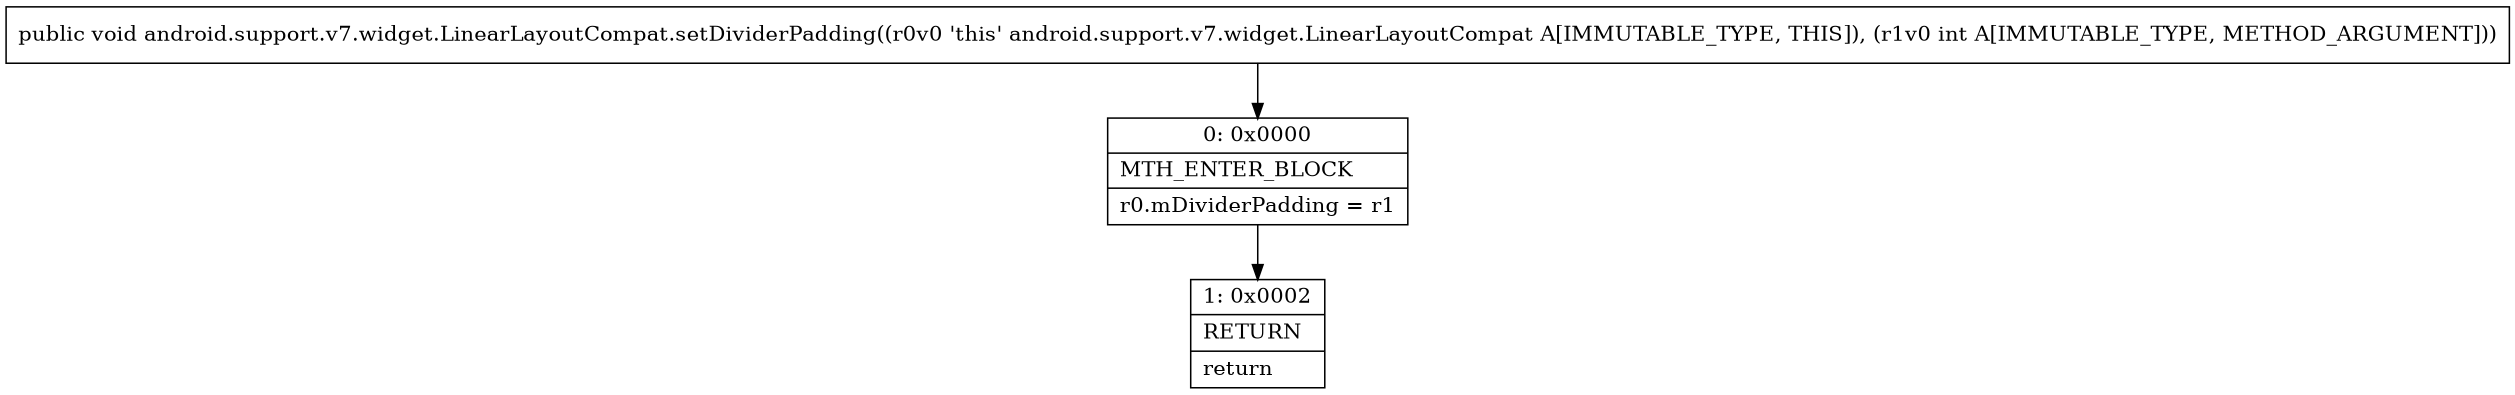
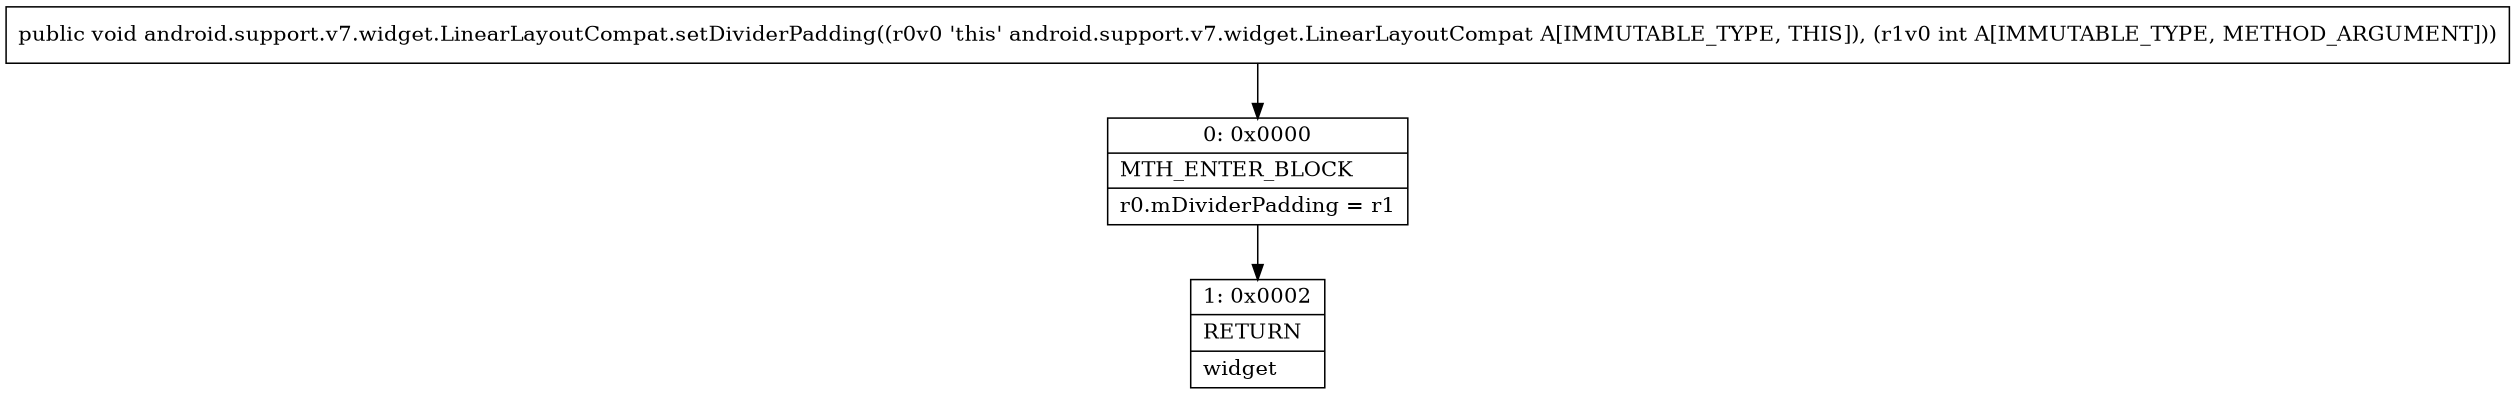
node "1: 0x0002": text "return" -> "widget"
